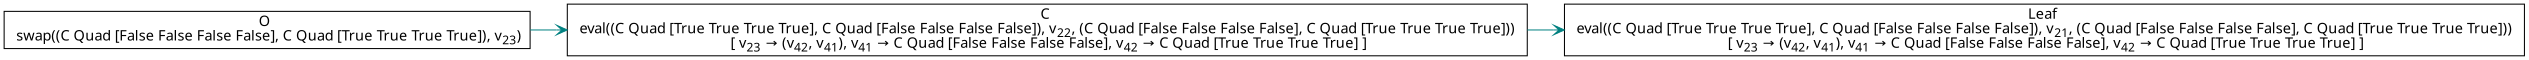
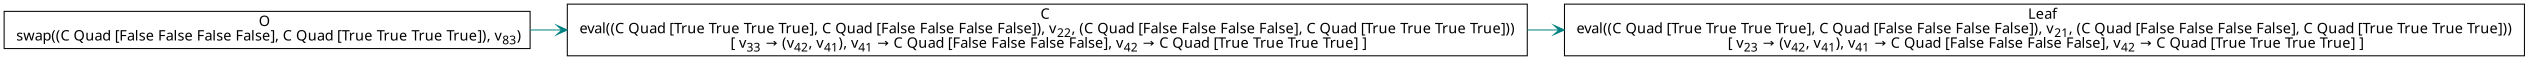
node "O": text "23" -> "83"
node "C": text "23" -> "33"
